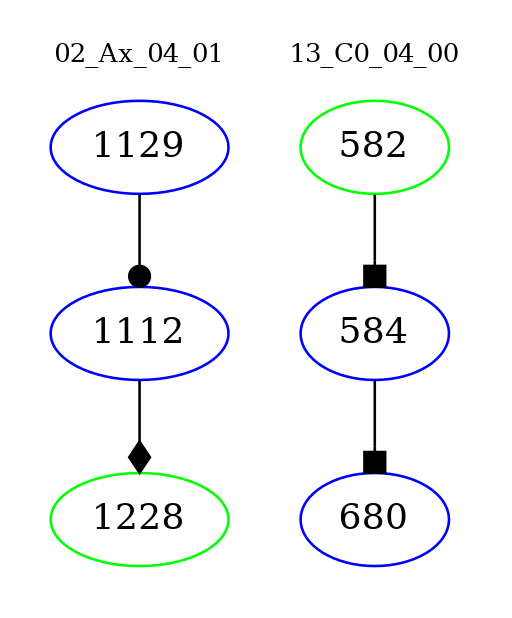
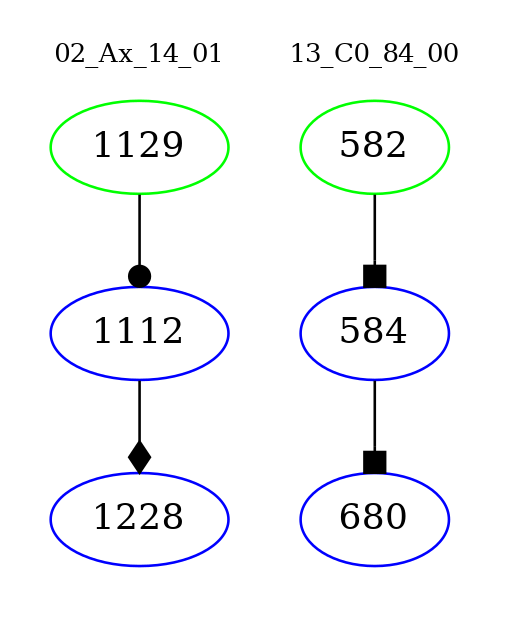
cluster "02_Ax_04_01": label "02_Ax_04_01" -> "02_Ax_14_01"
cluster "13_C0_04_00": label "13_C0_04_00" -> "13_C0_84_00"
node "1129": color blue -> green
node "1228": color green -> blue
